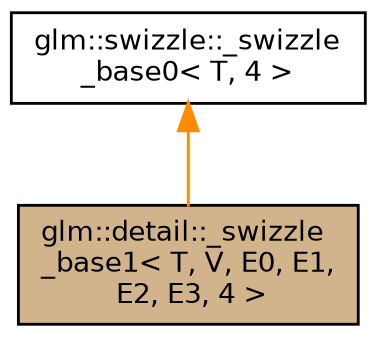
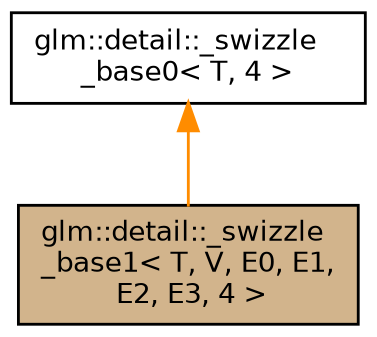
node "glm::swizzle::_swizzle _base0< T, 4 >": label "glm::swizzle::_swizzle _base0< T, 4 >" -> "glm::detail::_swizzle _base0< T, 4 >"
